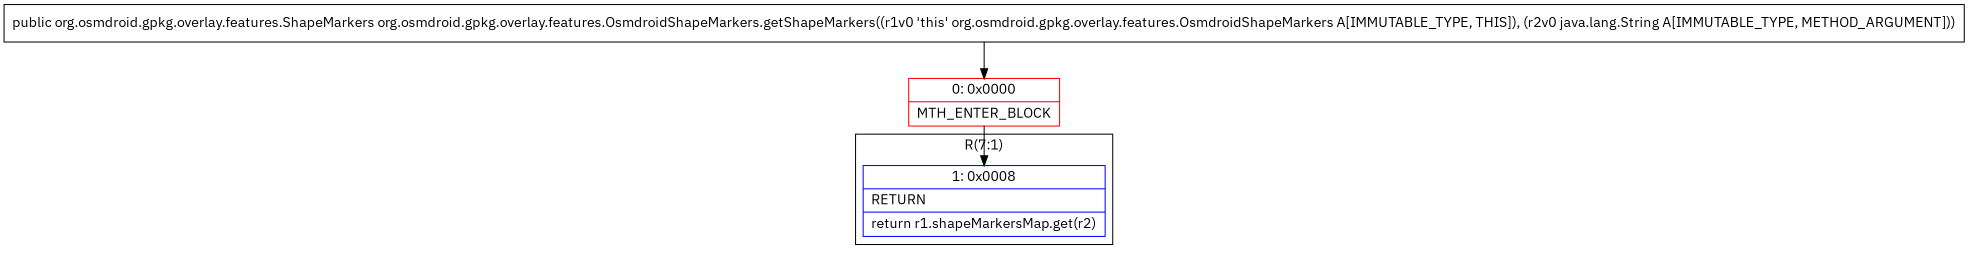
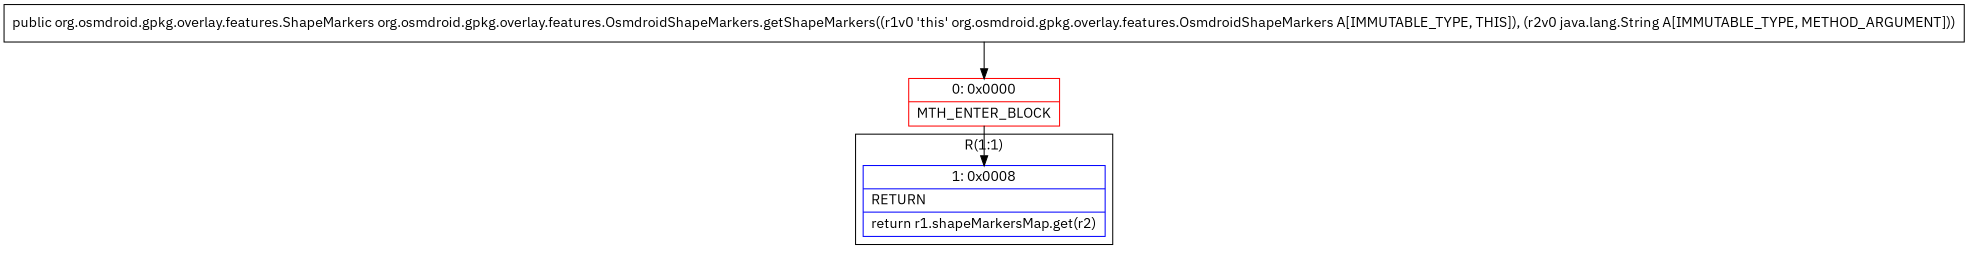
cluster "R(7:1)": label "R(7:1)" -> "R(1:1)"
